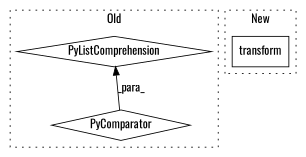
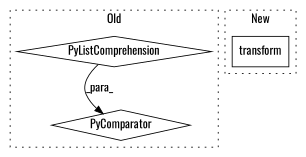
edge "PyComparator" -> "PyListComprehension": reversed
